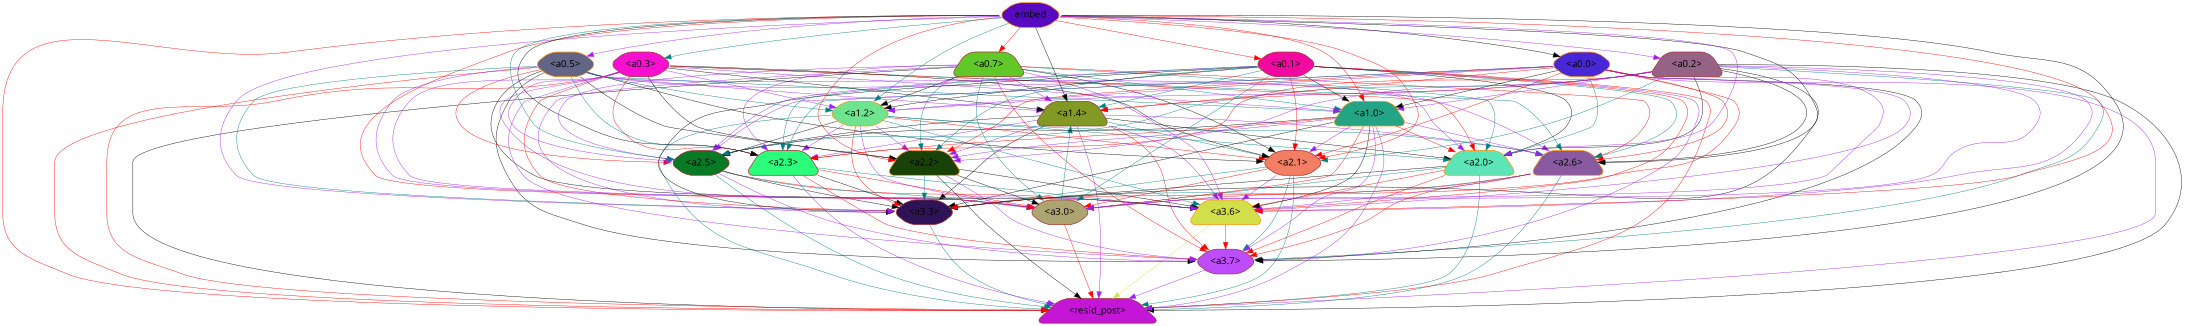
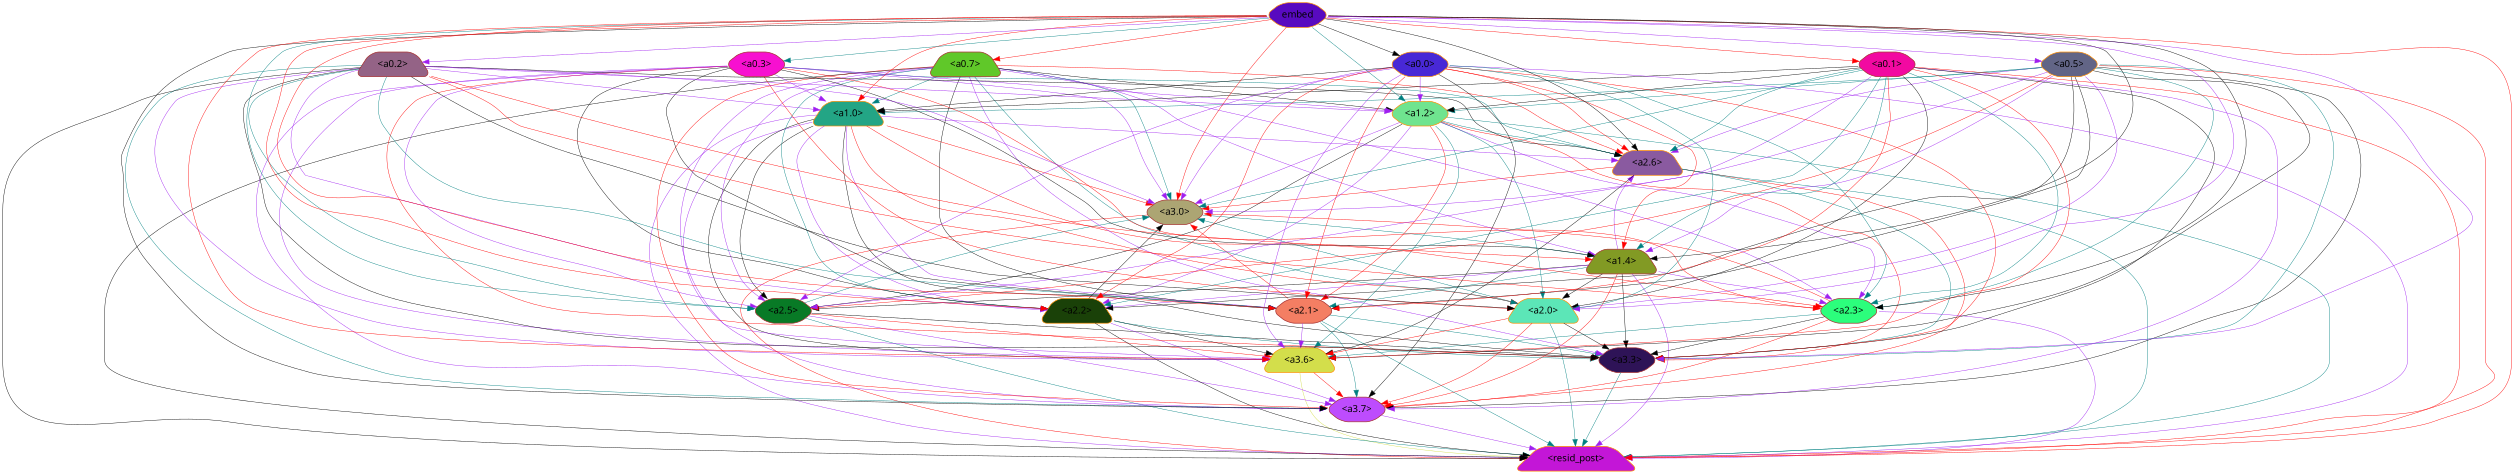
node "<a2.3>": shape trapezium -> hexagon
edge "<a1.4>" -> "<a3.6>": removed
edge "<a2.6>" -> "<a3.6>": color purple -> black
edge "<a0.3>" -> "<resid_post>": removed
node "<resid_post>": color brown -> darkorange
